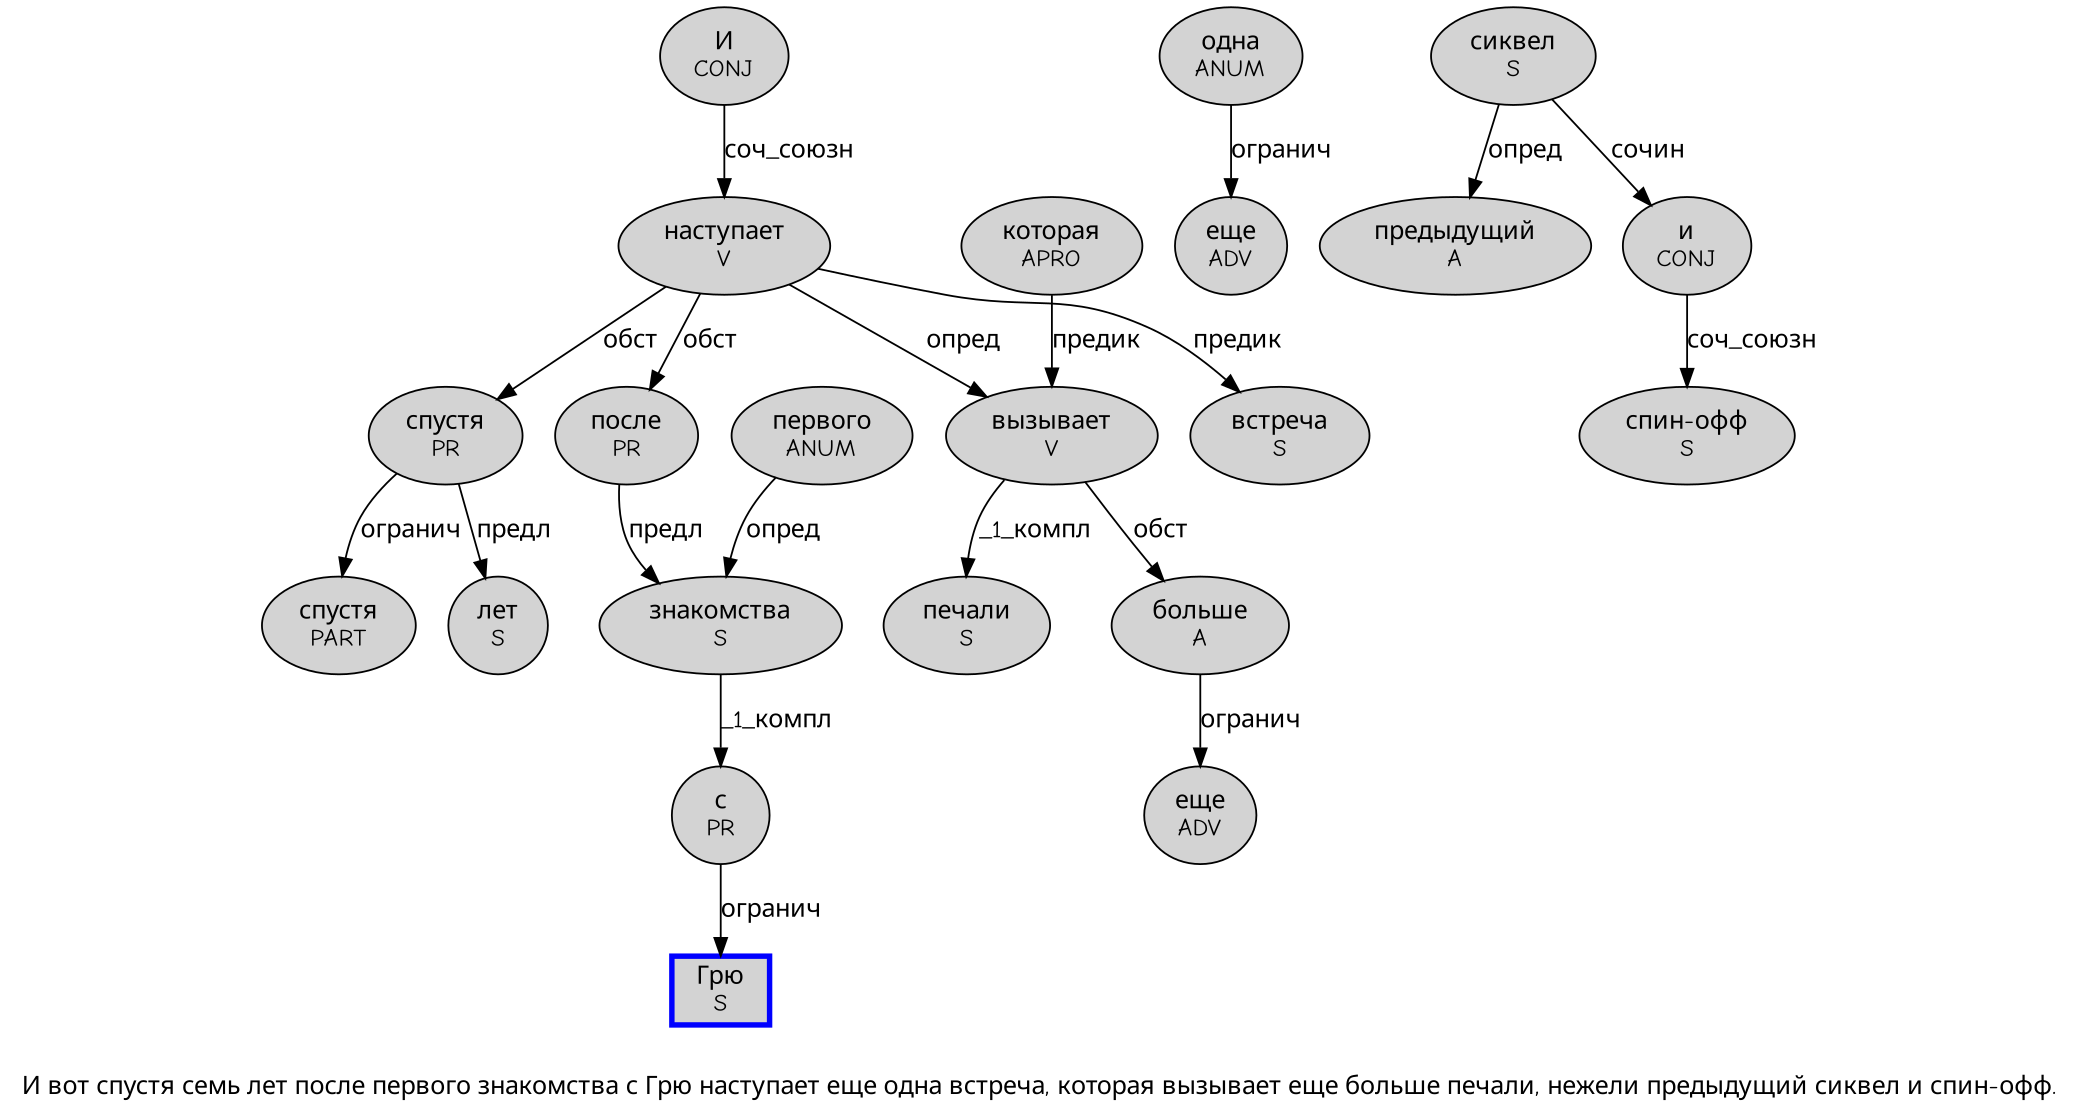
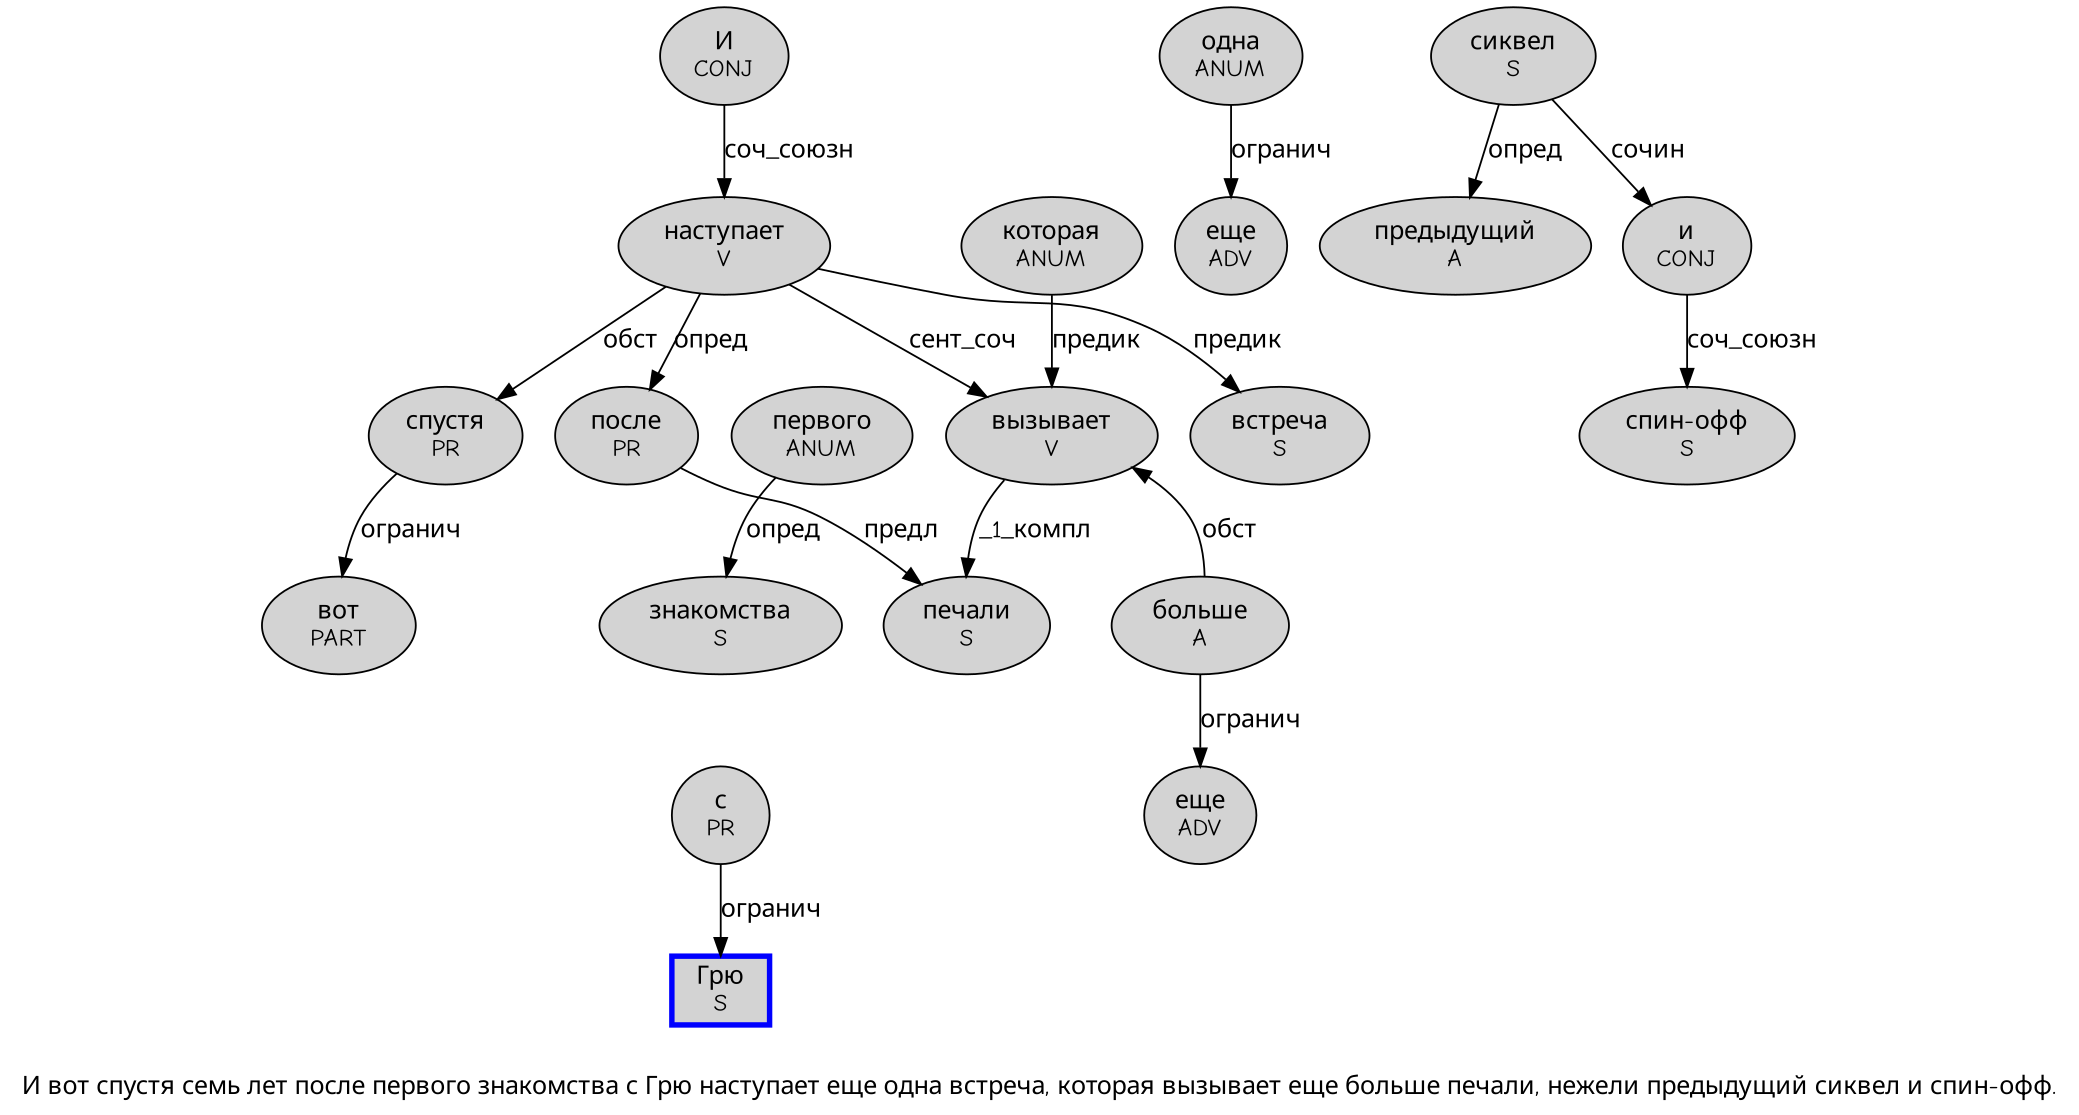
node "которая APRO": label "которая APRO" -> "которая ANUM"
edge "наступает V" -> "после PR": label "обст" -> "опред"
edge "наступает V" -> "вызывает V": label "опред" -> "сент_соч"
edge "вызывает V" -> "больше A": reversed
edge "после PR" -> "знакомства S": now "после PR" -> "печали S"
node "спустя PART": label "спустя PART" -> "вот PART"
node "лет S": removed
edge "знакомства S" -> "с PR": removed, label "_1_компл"
